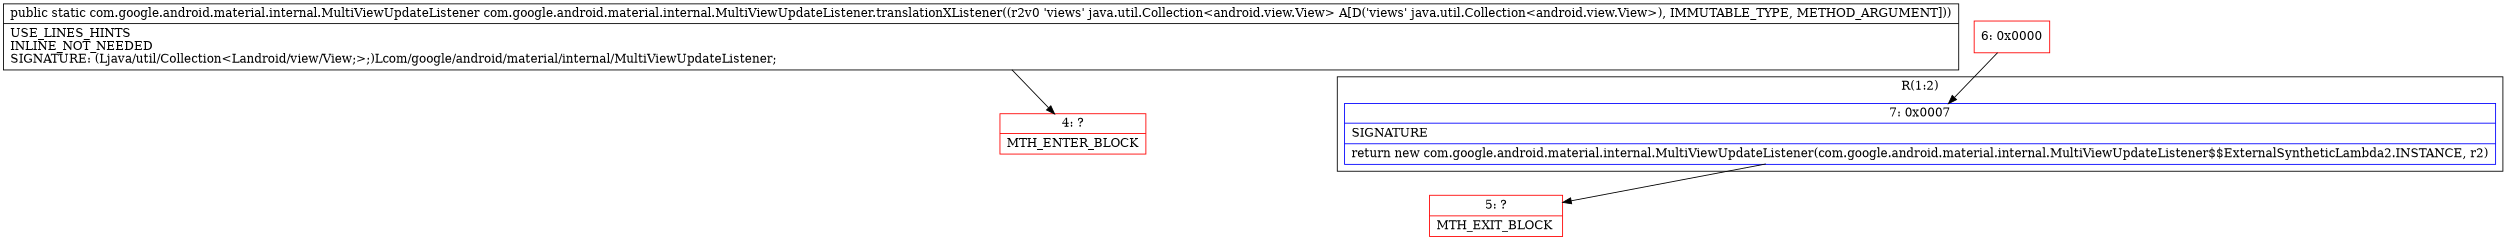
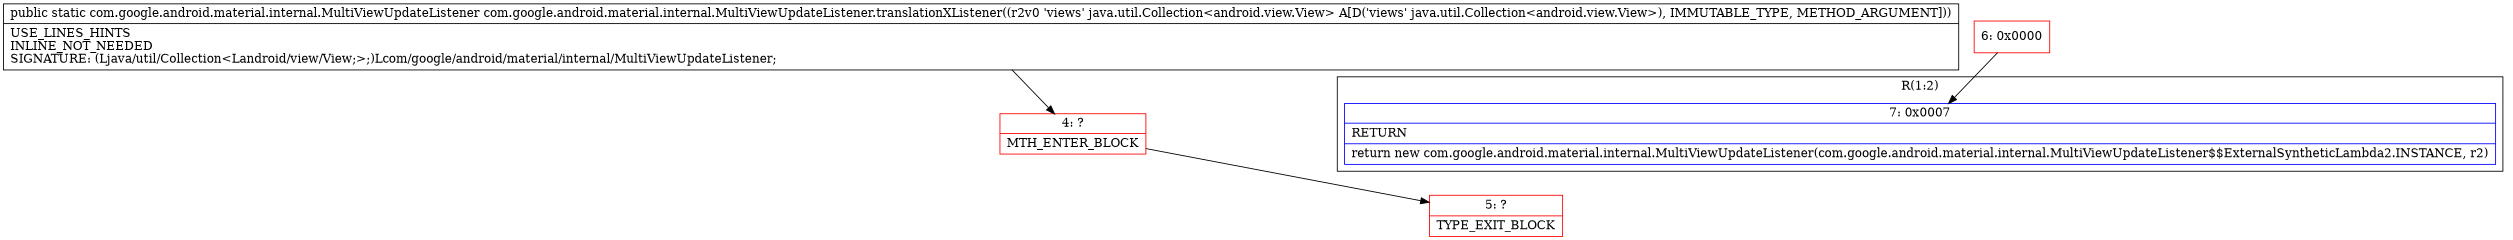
node "7: 0x0007": text "SIGNATURE" -> "RETURN"
edge "7: 0x0007" -> "5: ?": now "4: ?" -> "5: ?"
node "5: ?": text "MTH_EXIT_BLOCK" -> "TYPE_EXIT_BLOCK"
